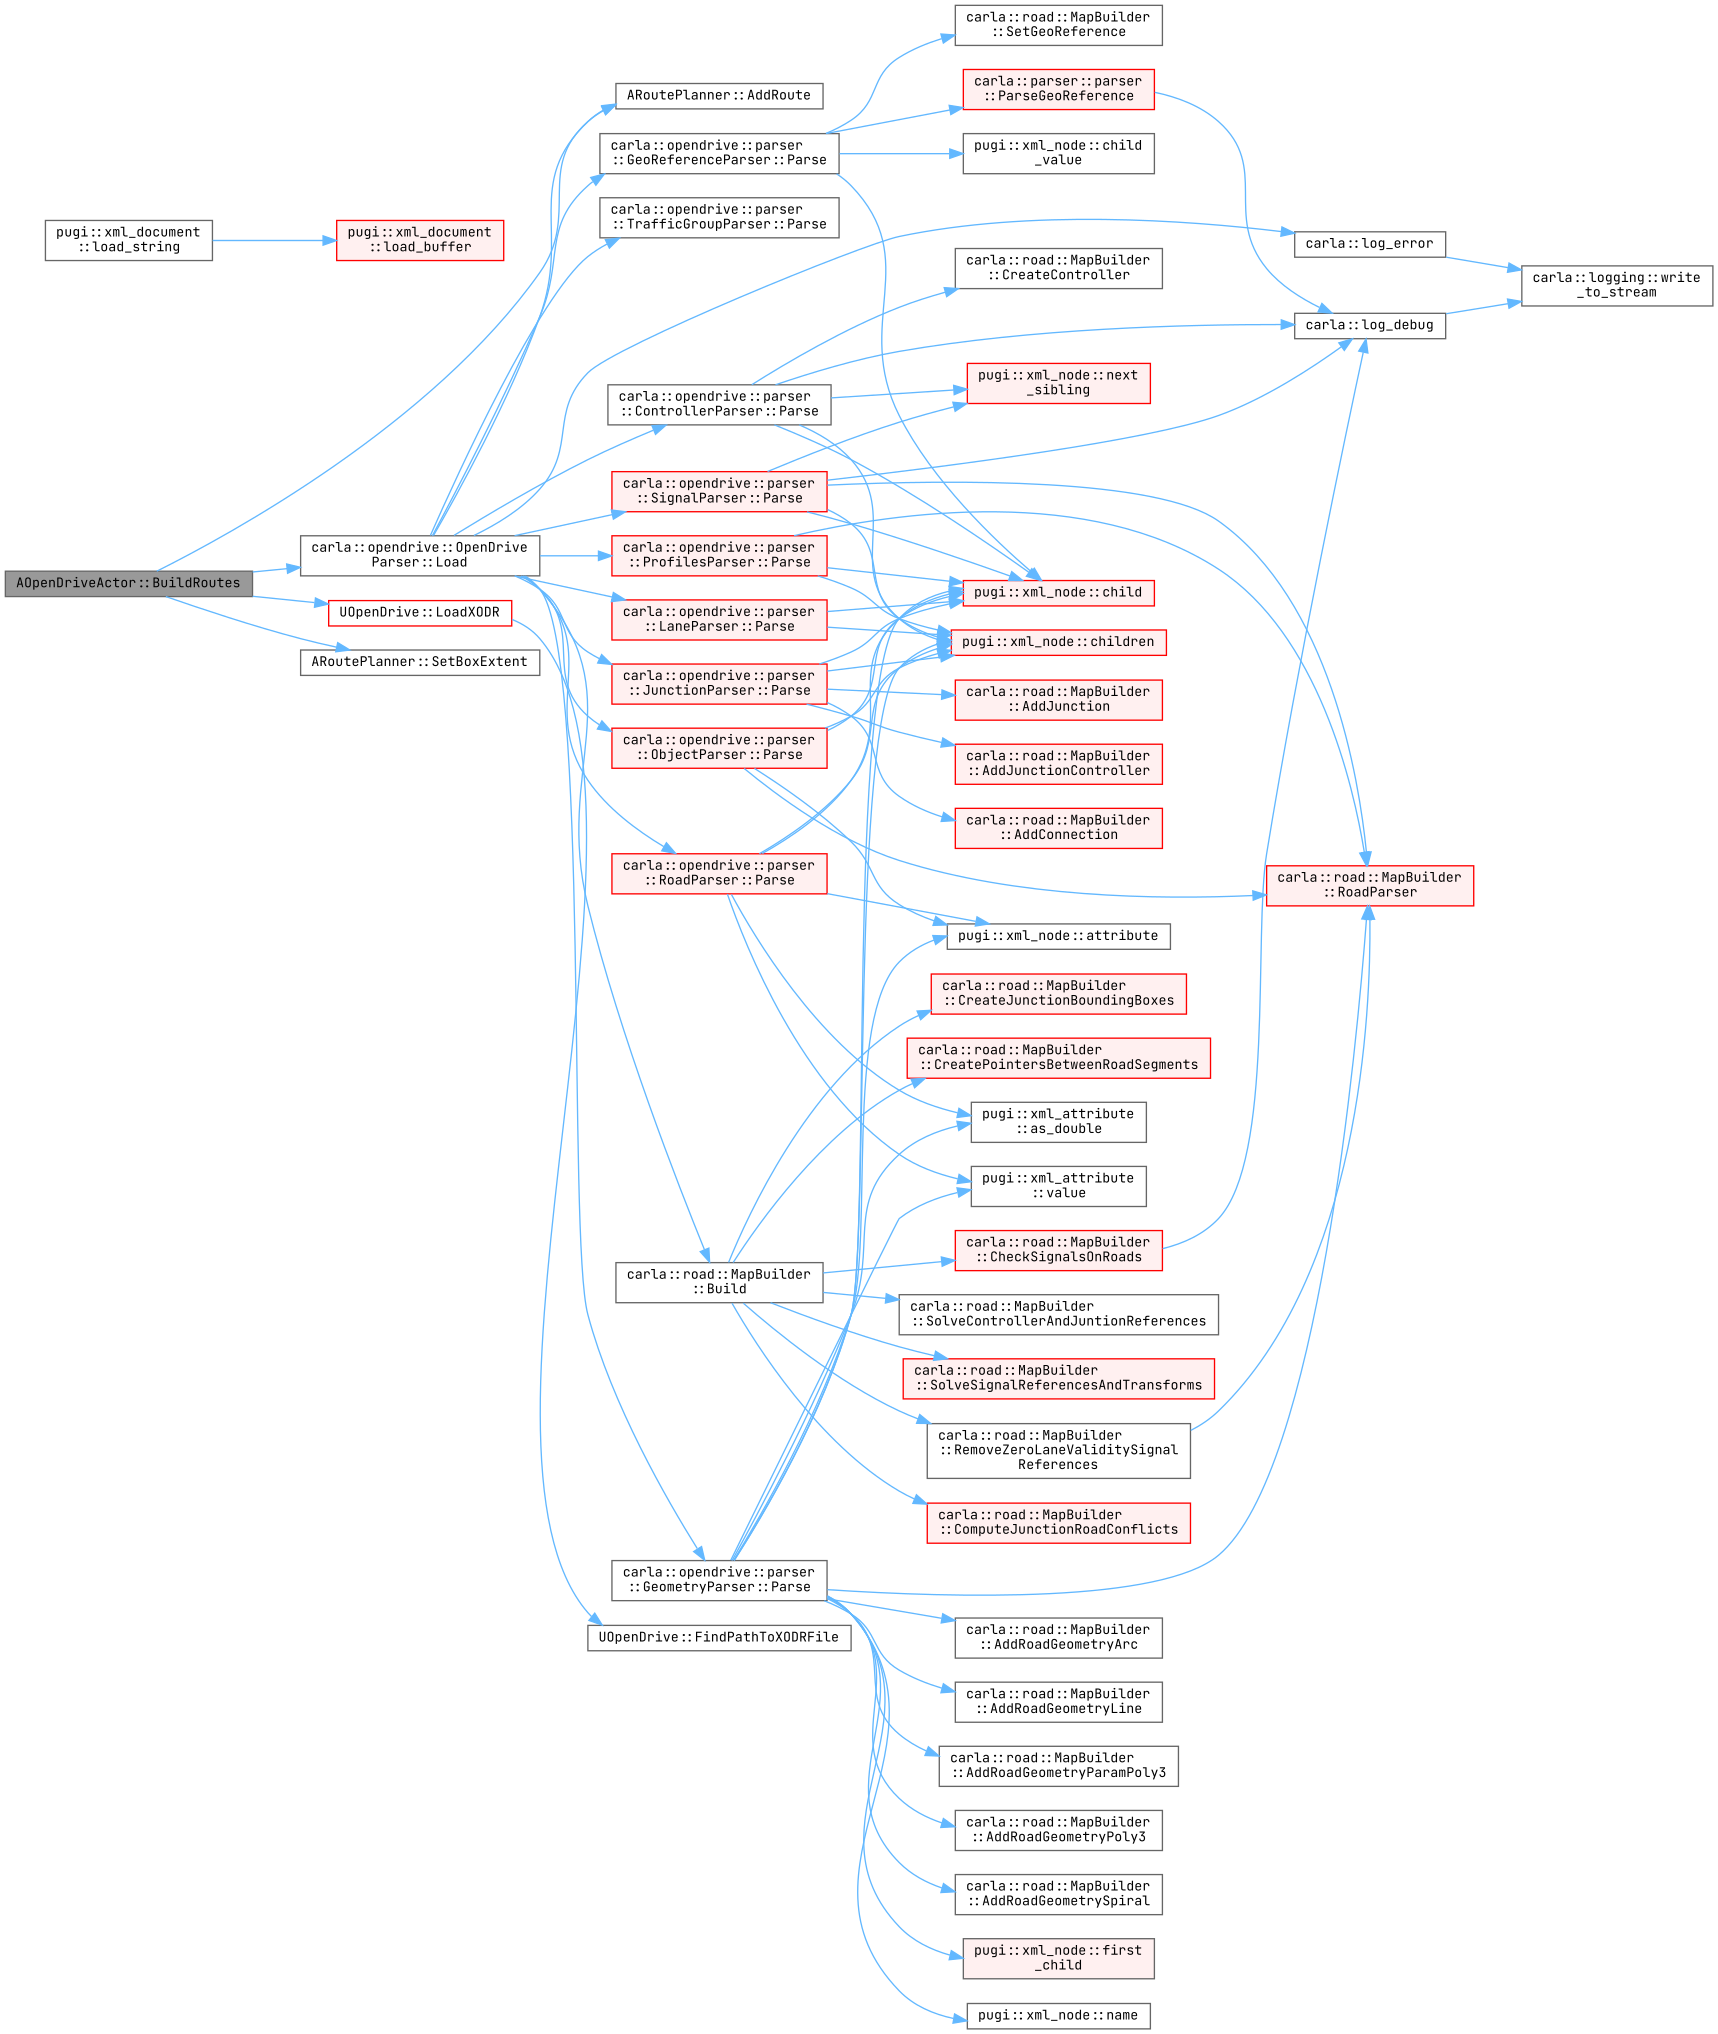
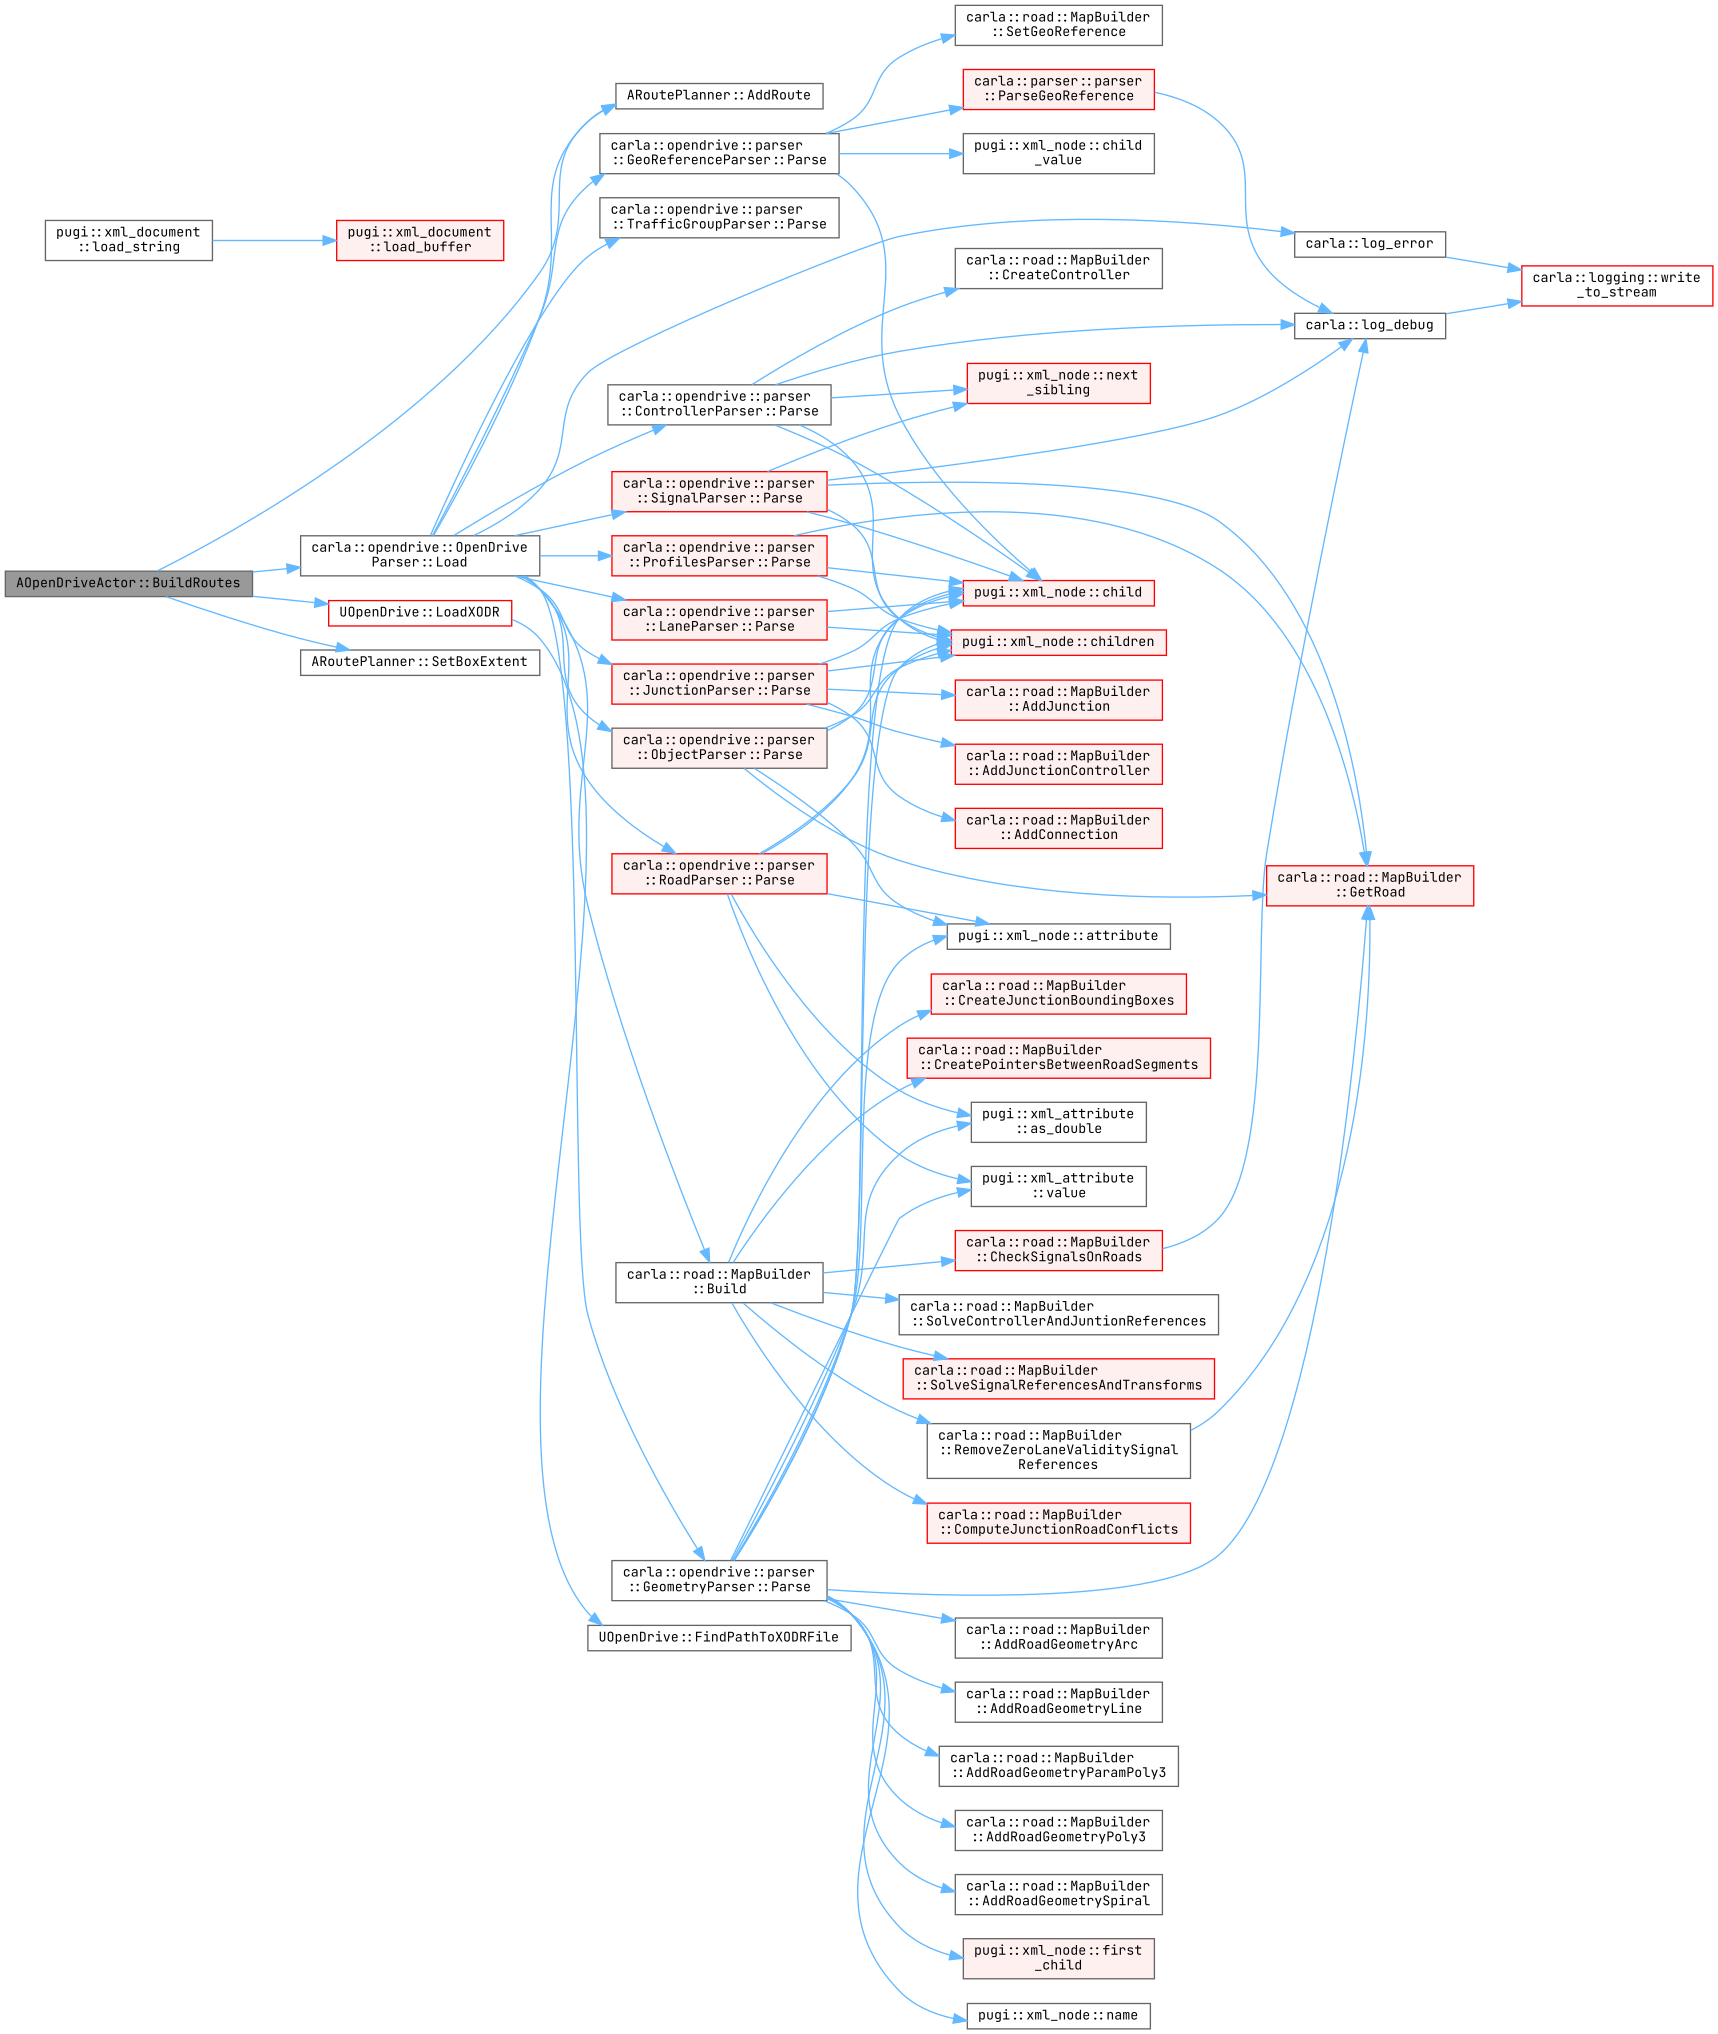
node "carla::logging::write _to_stream": color grey40 -> red
node "carla::opendrive::parser ::ObjectParser::Parse": color red -> grey40
node "carla::road::MapBuilder ::RoadParser": label "carla::road::MapBuilder ::RoadParser" -> "carla::road::MapBuilder ::GetRoad"
